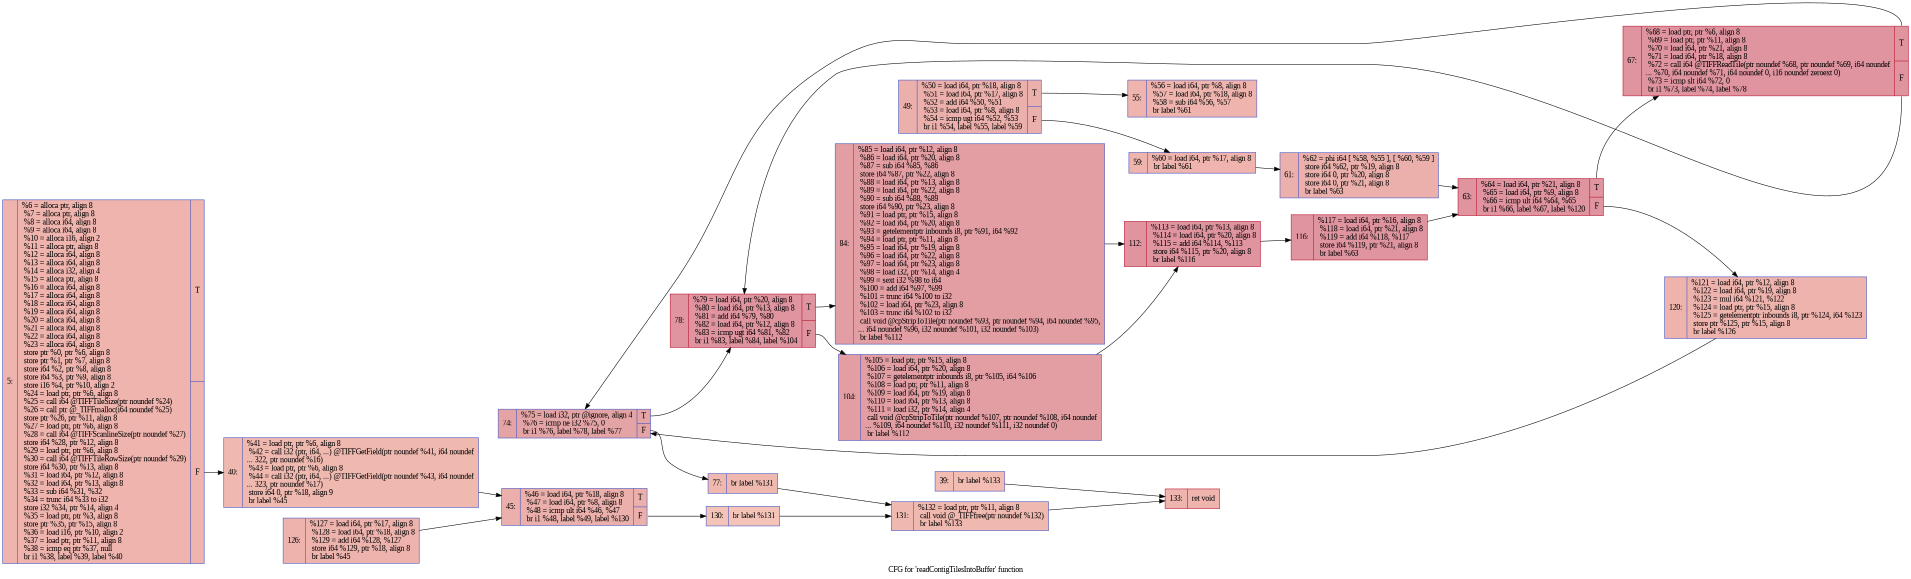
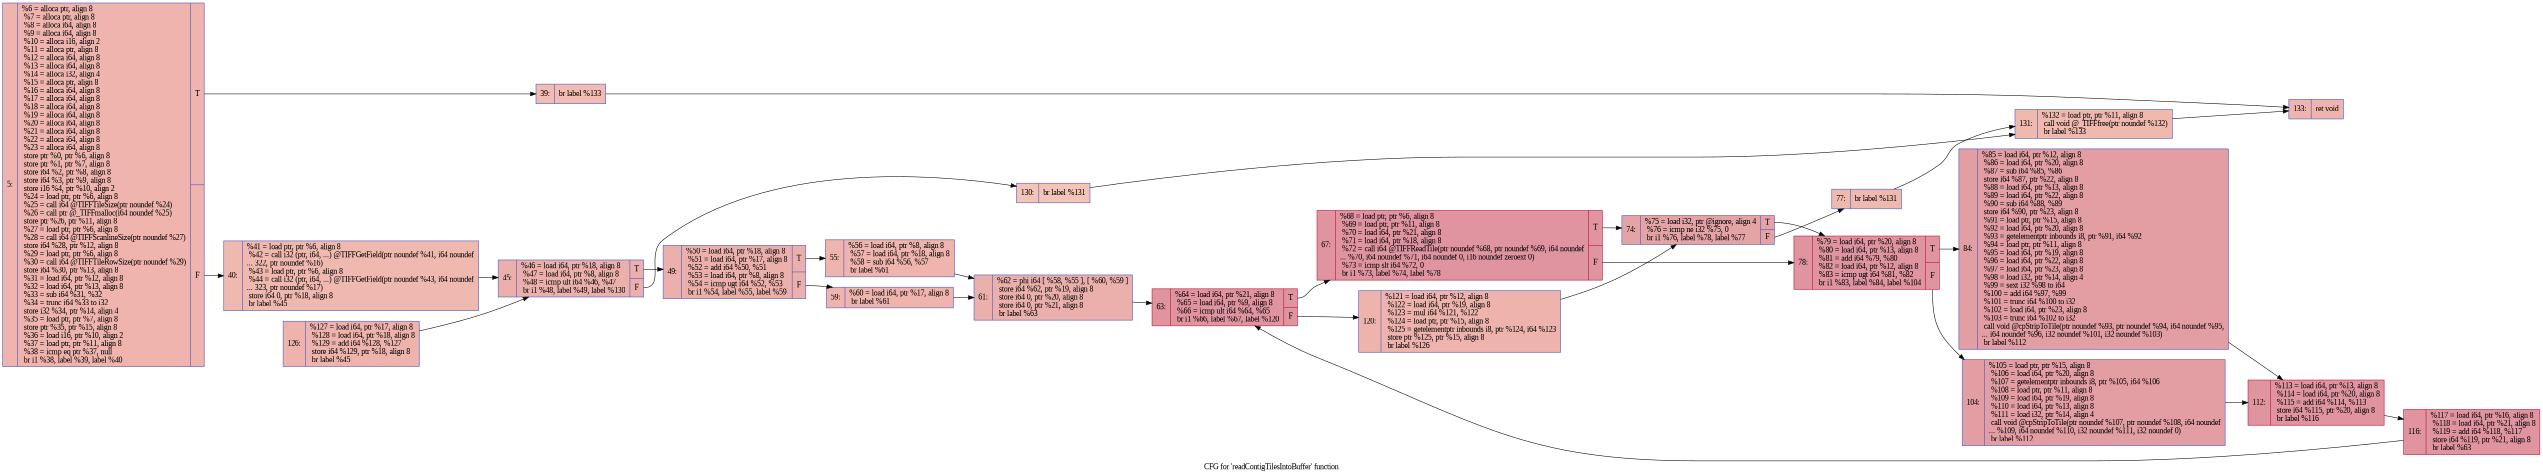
edge "5:" -> "39:": added
edge "45:" -> "49:": added
edge "55:" -> "61:": added
node "40:": text "store i64 0, ptr %18, align 9" -> "store i64 0, ptr %18, align 8"
node "133:": color #b70d28ff -> #3d50c3ff
node "5:": text "%35 = load ptr, ptr %3, align 8" -> "%35 = load ptr, ptr %7, align 8"
